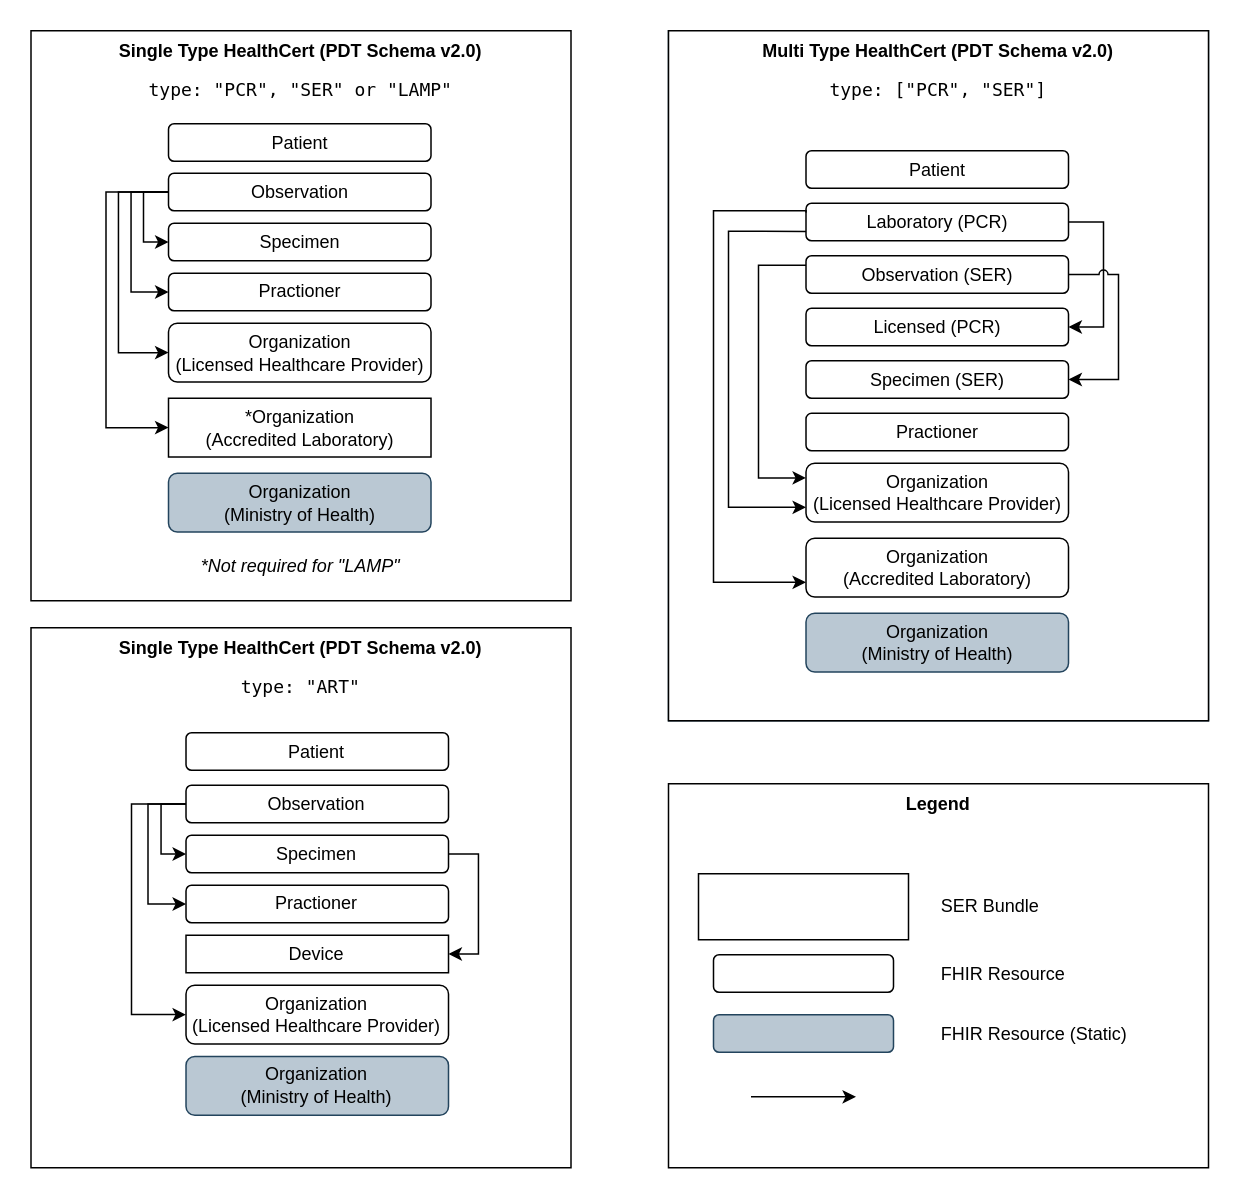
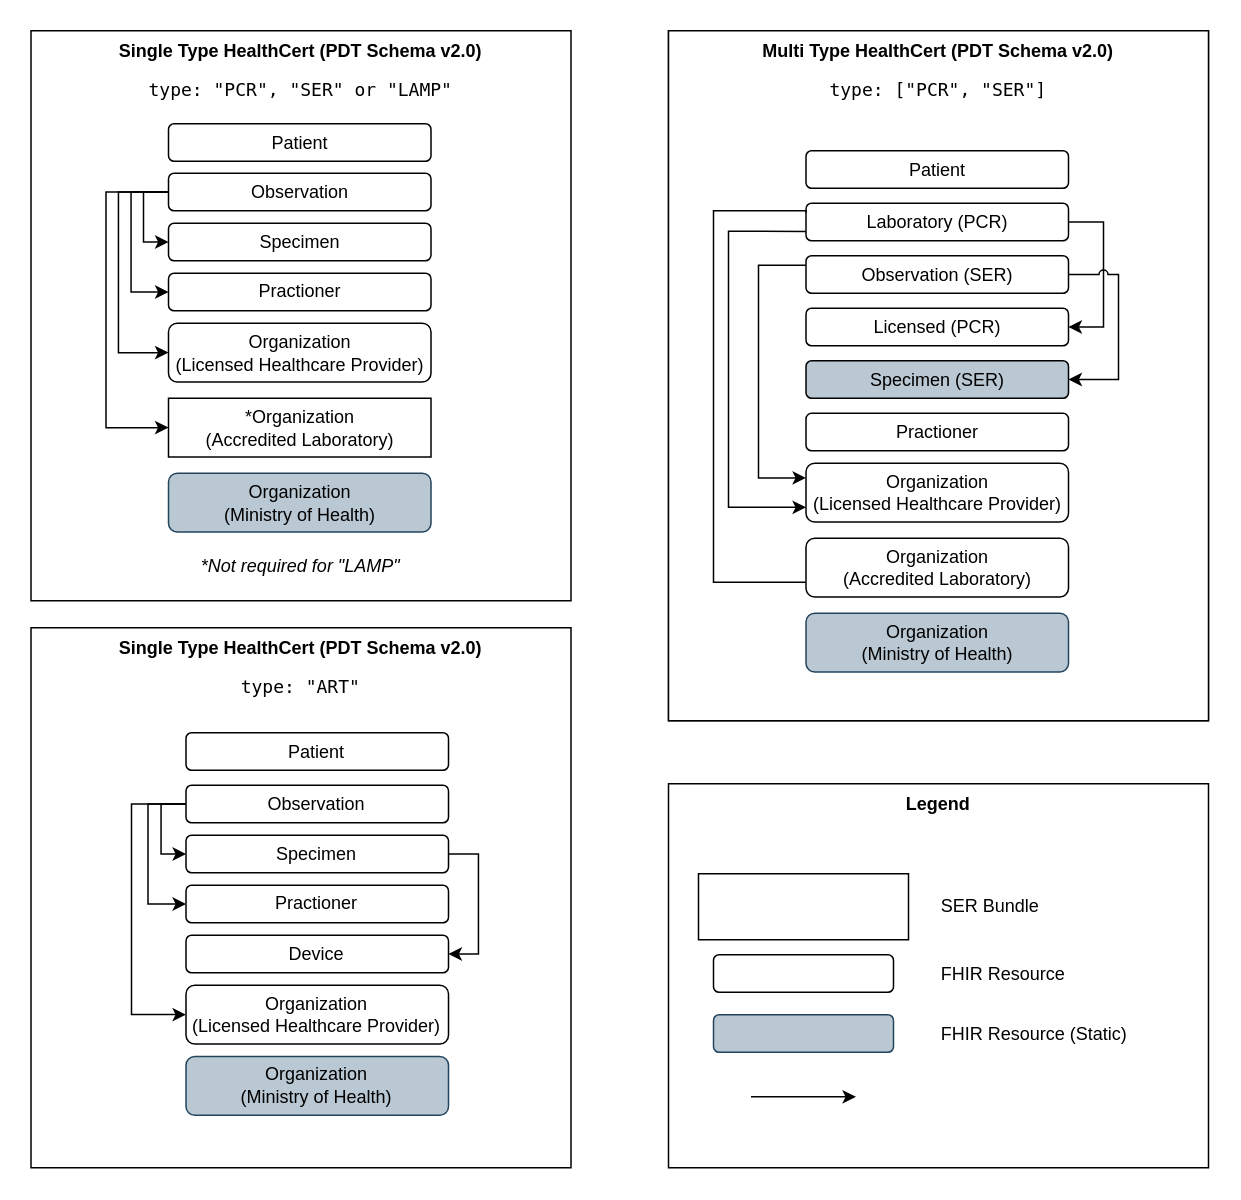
node "Specimen (SER)": fillcolor #ffffff -> #bac8d3
edge "Laboratory (PCR)" -> "Organization (Accredited Laboratory)": arrowhead classic -> none
node "Device": shape rectangle -> rounded rectangle
